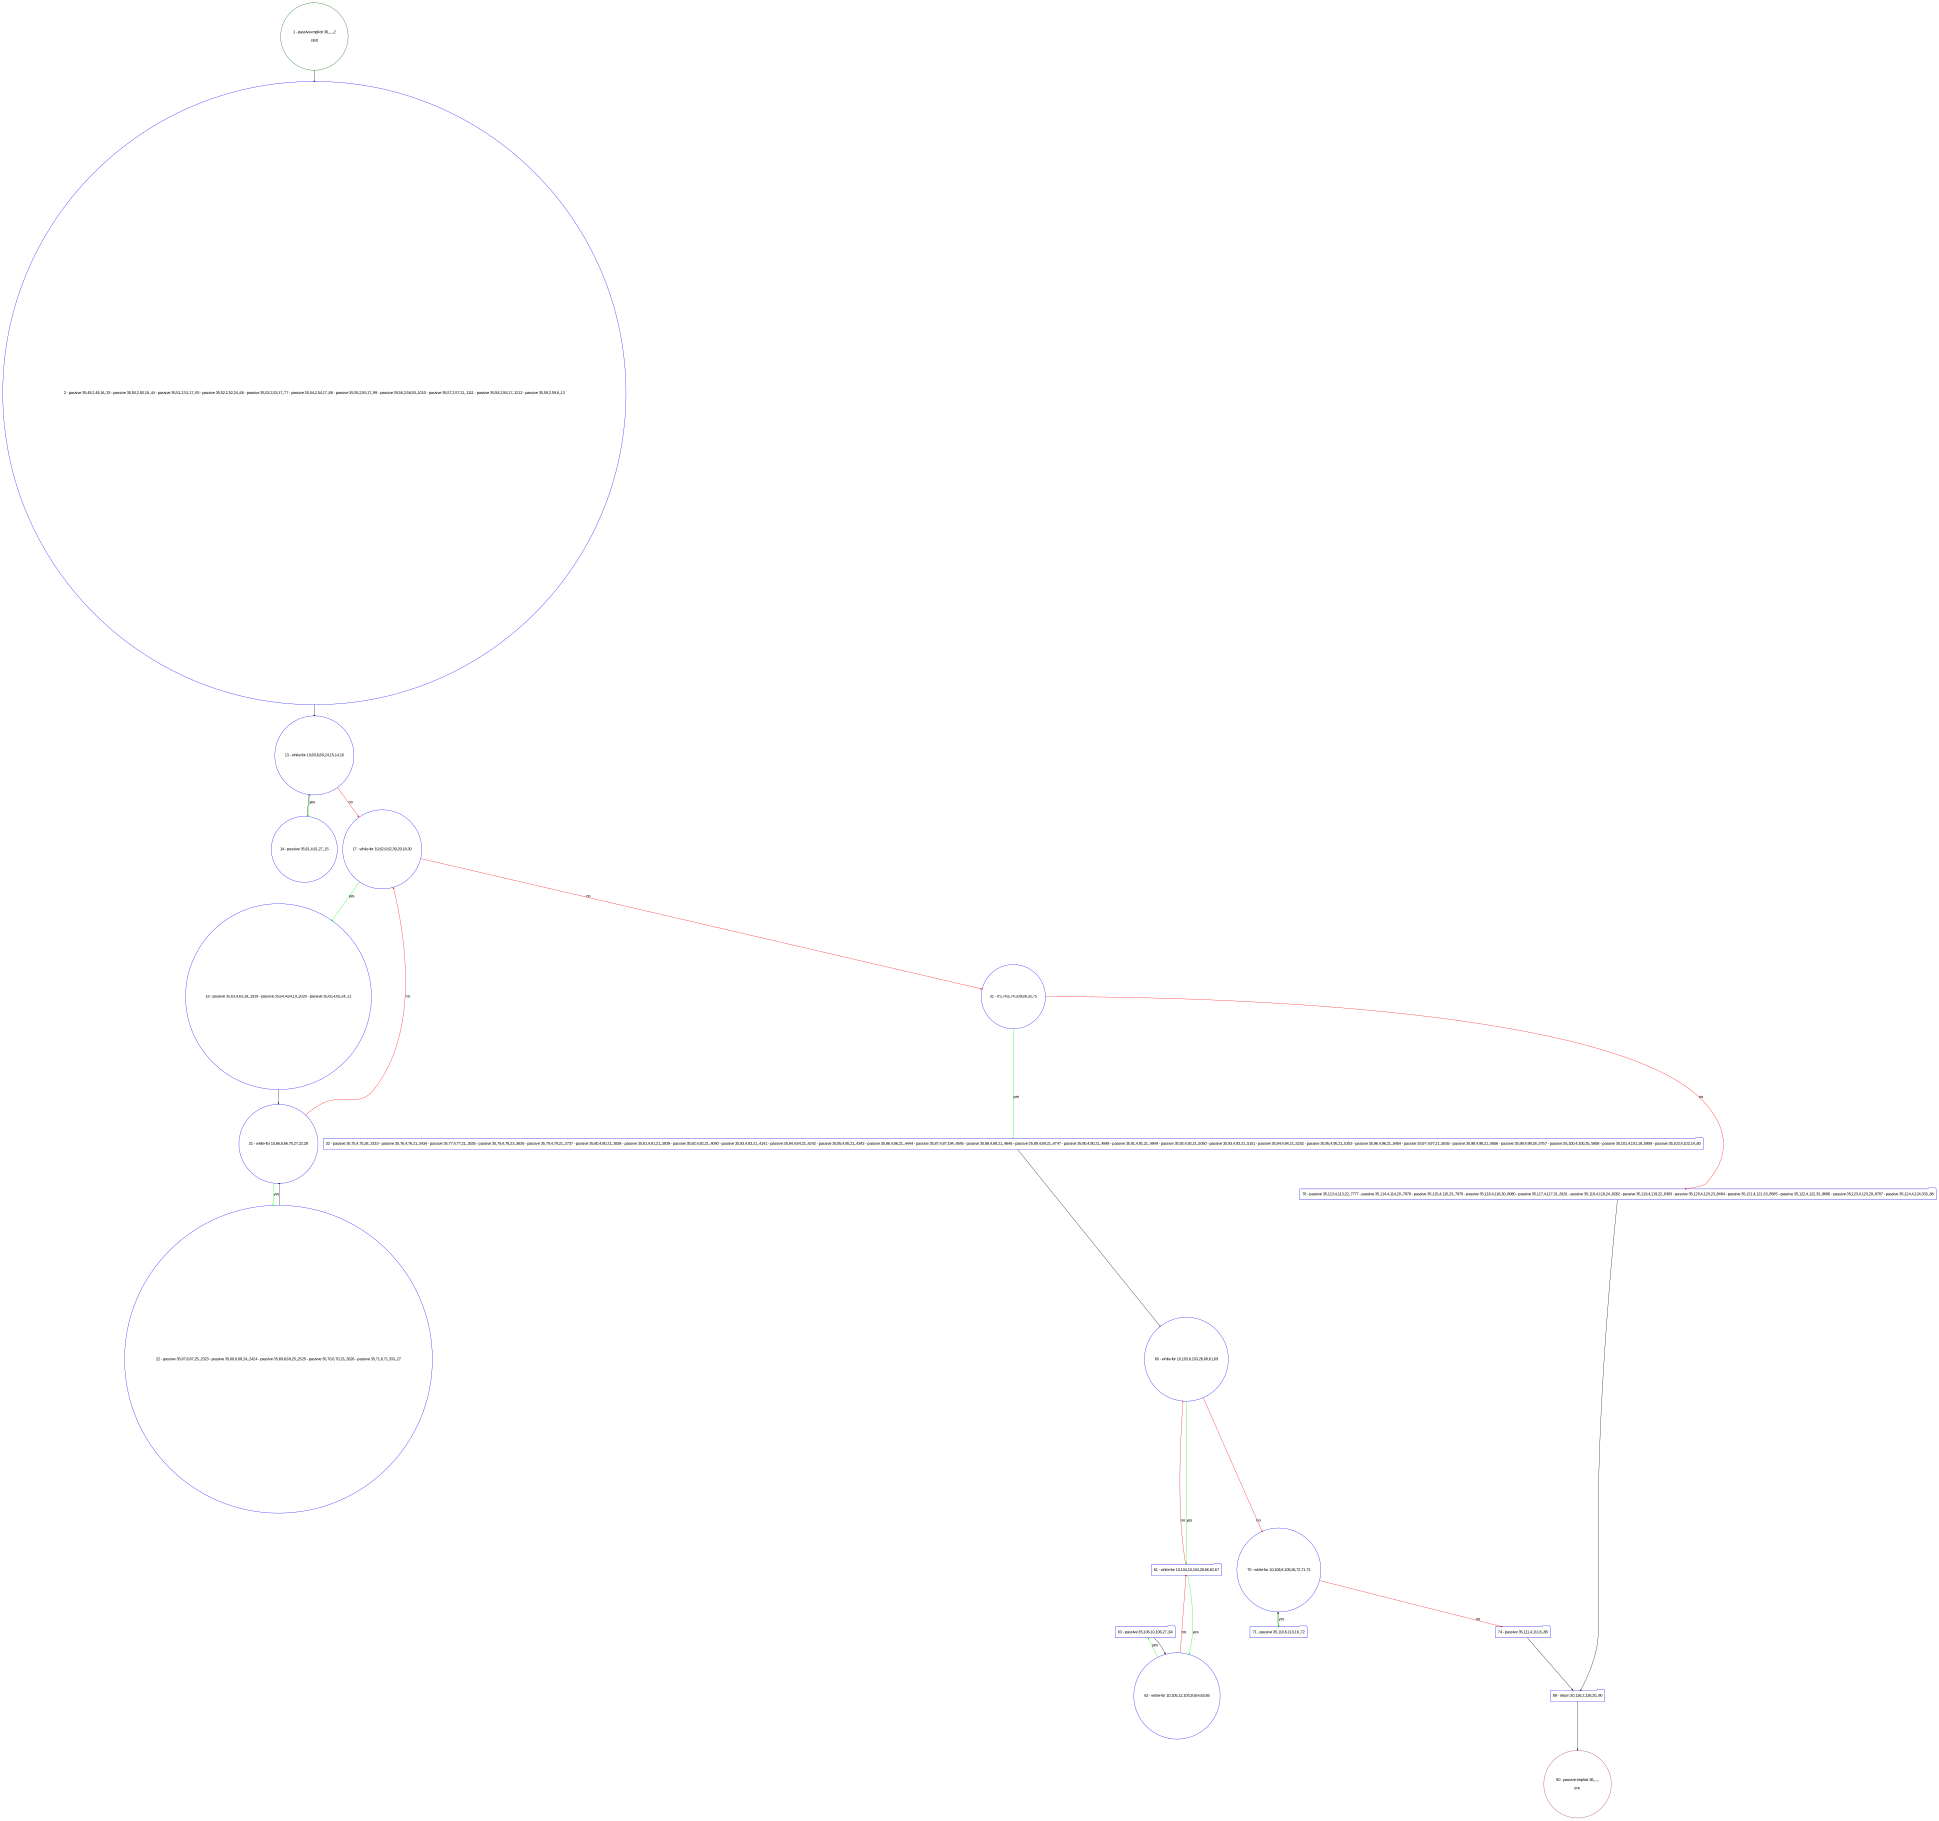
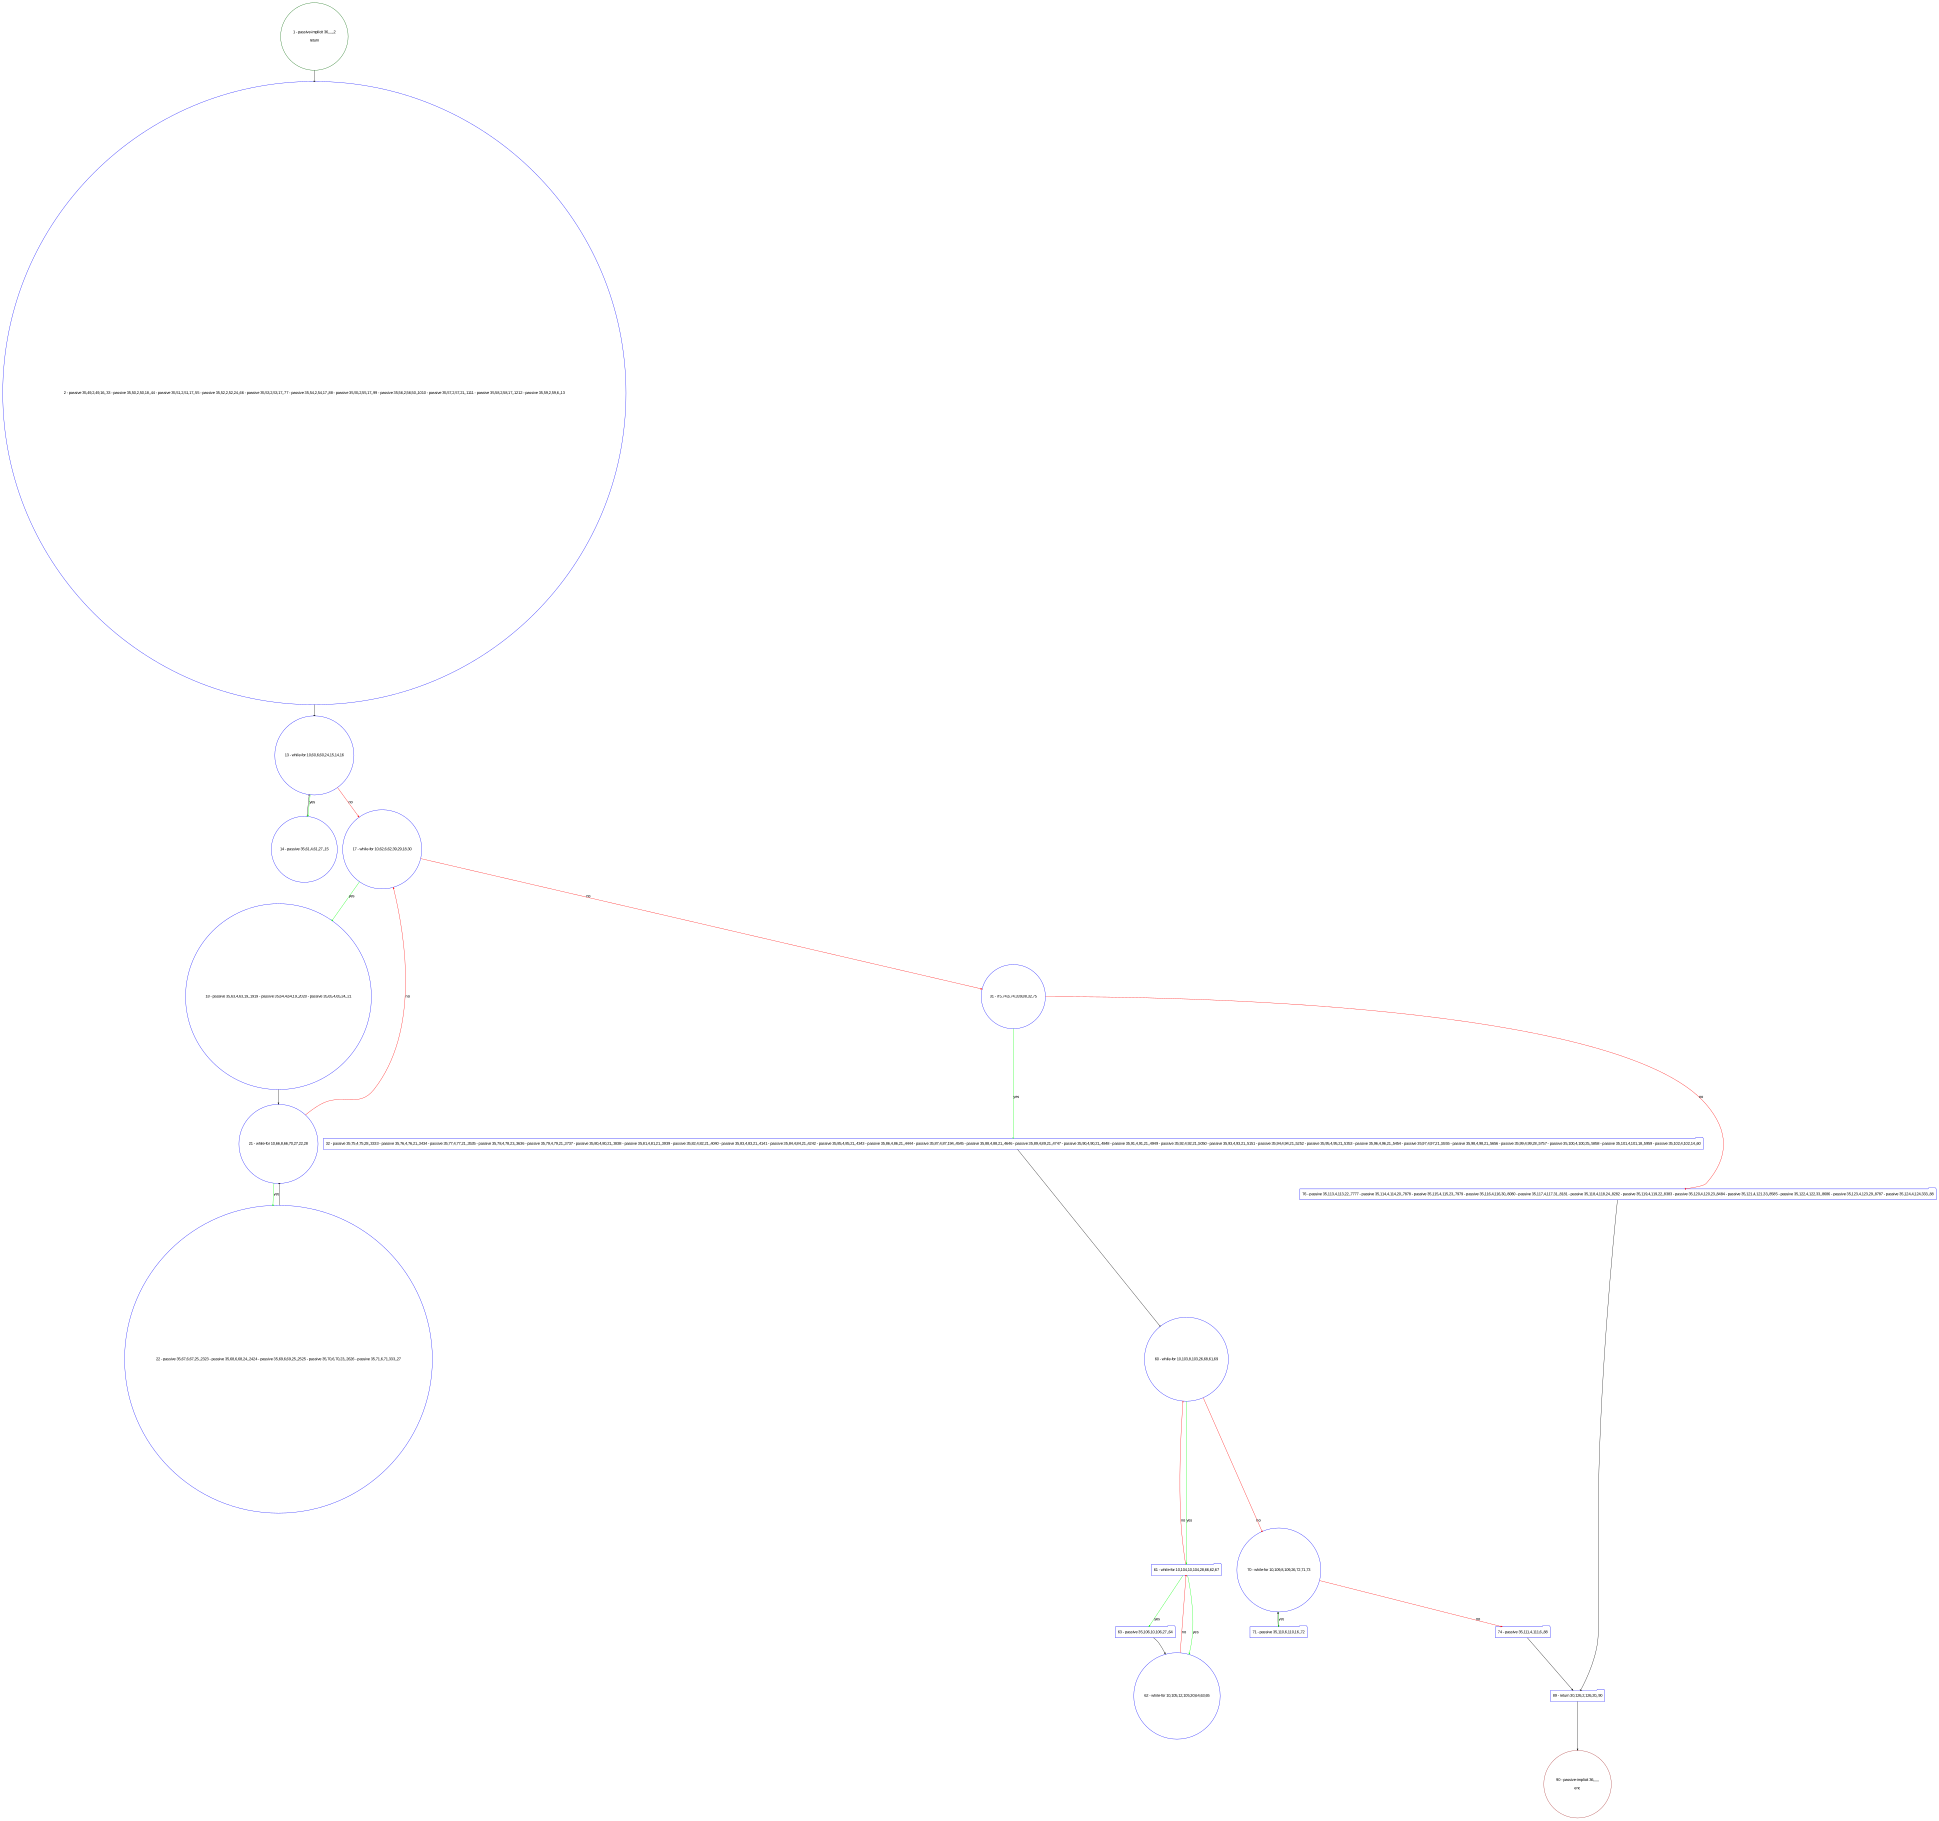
node "1 - passive-implicit 36,,,,,,2 start": label "1 - passive-implicit 36,,,,,,2 start" -> "1 - passive-implicit 36,,,,,,2 return"
edge "62 - while-for 10,105,12,105,30,64,63,65" -> "63 - passive 35,106,10,106,27,,64": now "61 - while-for 10,104,10,104,28,66,62,67" -> "63 - passive 35,106,10,106,27,,64"
